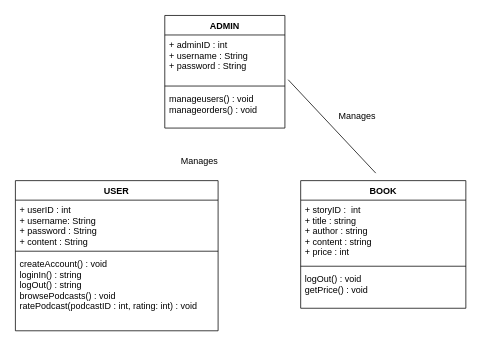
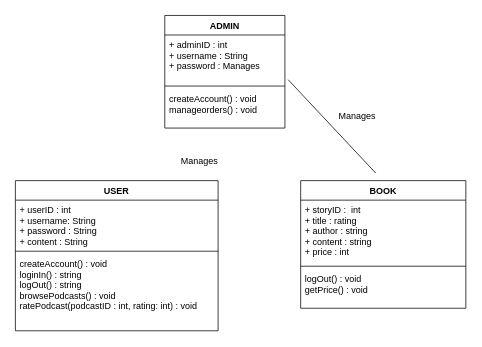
node "+ adminID : int + username : String + password : String": label "+ adminID : int + username : String + password : String" -> "+ adminID : int + username : String + password : Manages"
node "manageusers() : void manageorders() : void": label "manageusers() : void manageorders() : void" -> "createAccount() : void manageorders() : void"
node "+ storyID : int + title : string + author : string + content : string + price : int": label "+ storyID : int + title : string + author : string + content : string + price : int" -> "+ storyID : int + title : rating + author : string + content : string + price : int"
